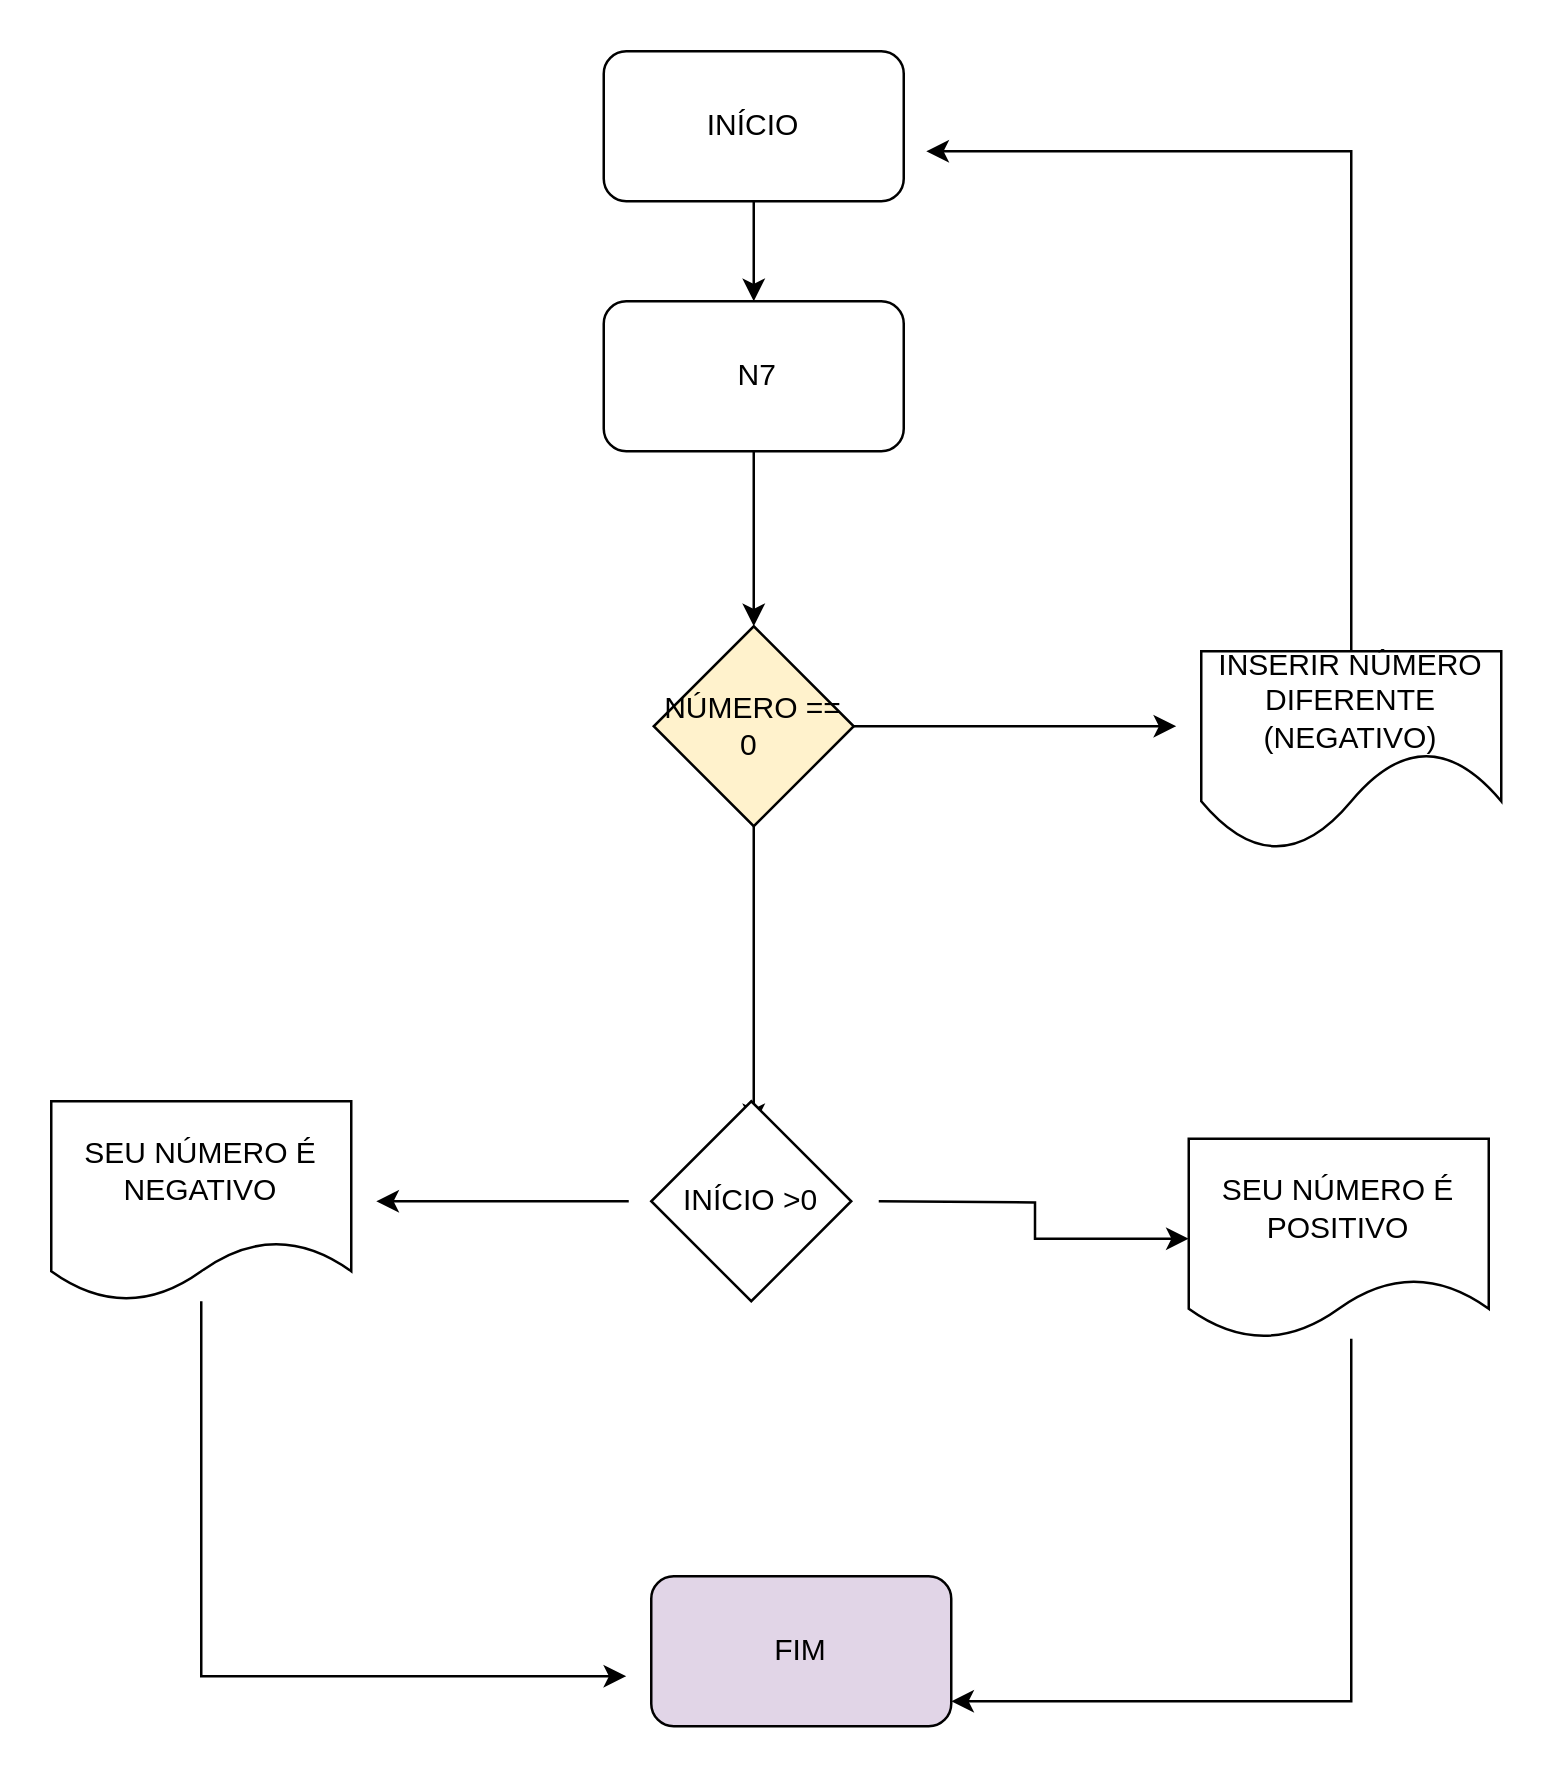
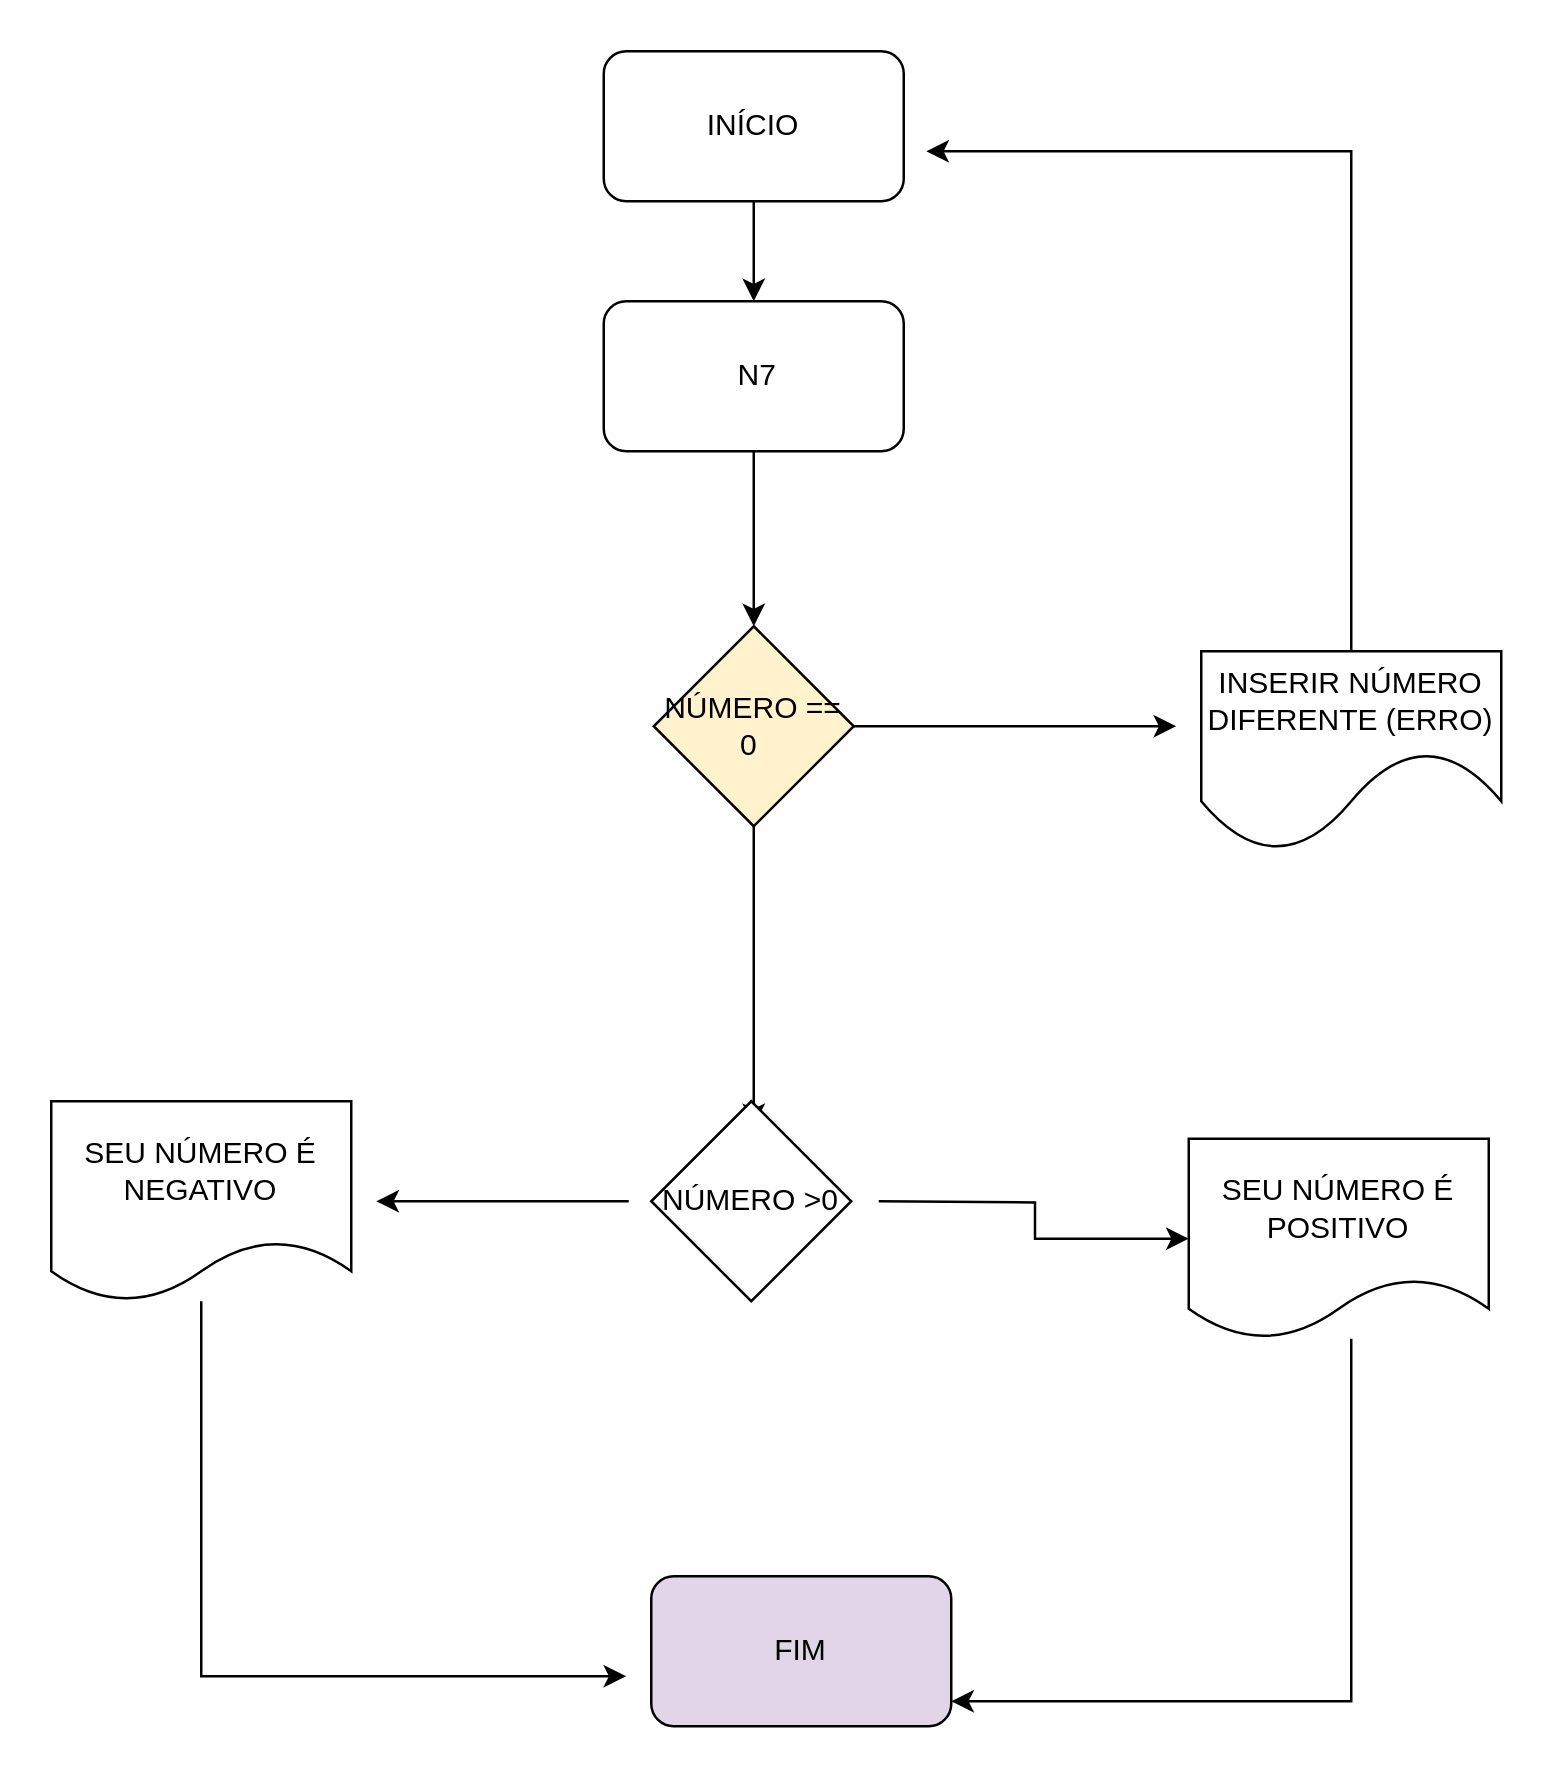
node "INSERIR NÚMERO DIFERENTE (NEGATIVO)": label "INSERIR NÚMERO DIFERENTE (NEGATIVO)" -> "INSERIR NÚMERO DIFERENTE (ERRO)"
node "INÍCIO >0": label "INÍCIO >0" -> "NÚMERO >0"
